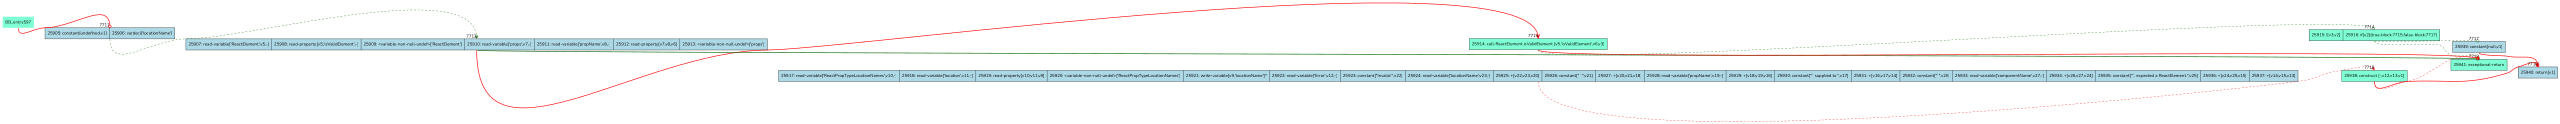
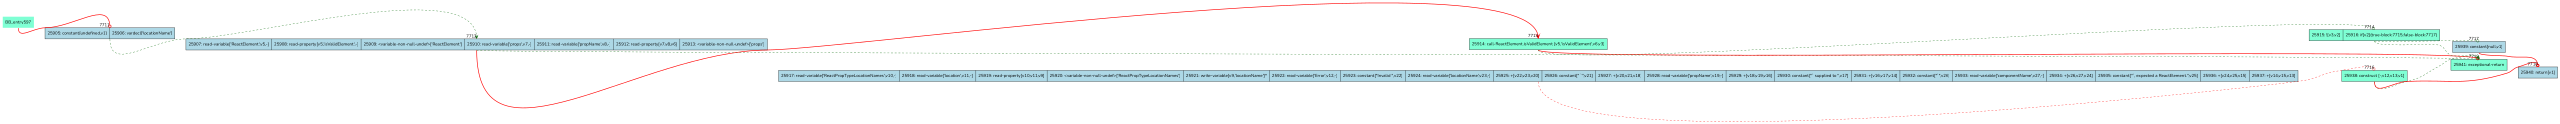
edge "25907: read-variable['ReactElement',v5,-]" -> "25941: exceptional-return": style bold -> dashed
edge "25938: construct [-,v12,v13,v1]" -> "25941: exceptional-return": color red -> darkgreen
edge "25938: construct [-,v12,v13,v1]" -> "25940: return[v1]": arrowhead vee -> odot
edge "25917: read-variable['ReactPropTypeLocationNames',v10,-]" -> "25938: construct [-,v12,v13,v1]": arrowhead vee -> odot
